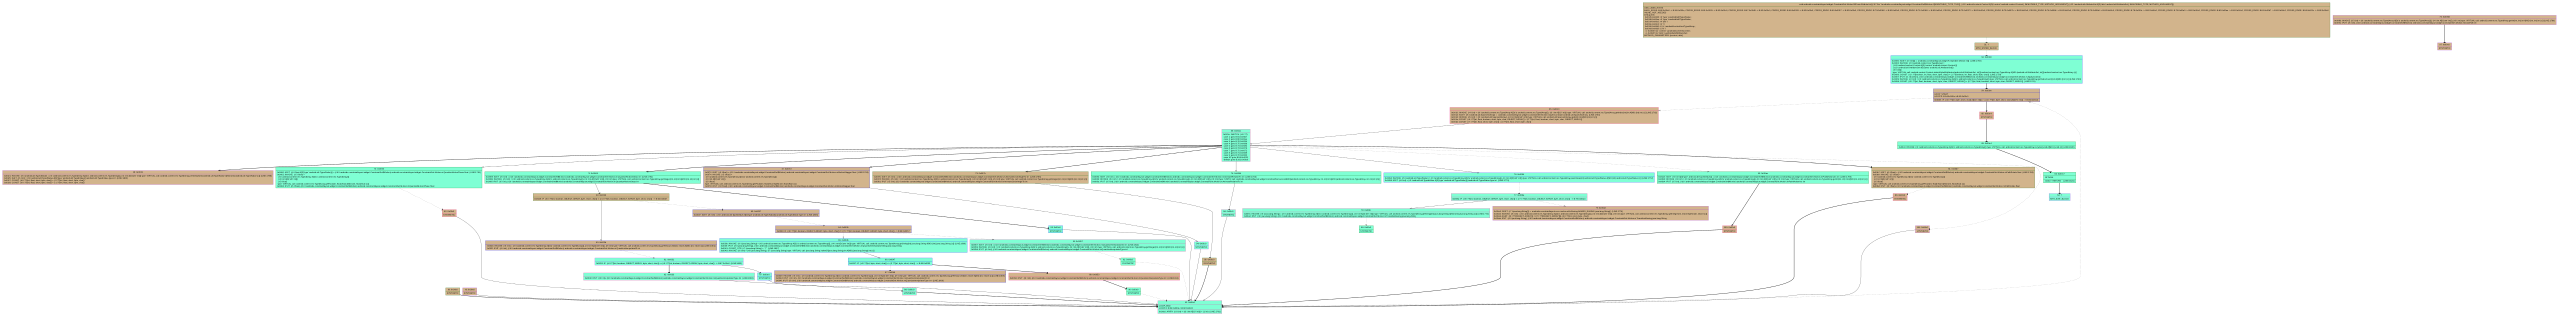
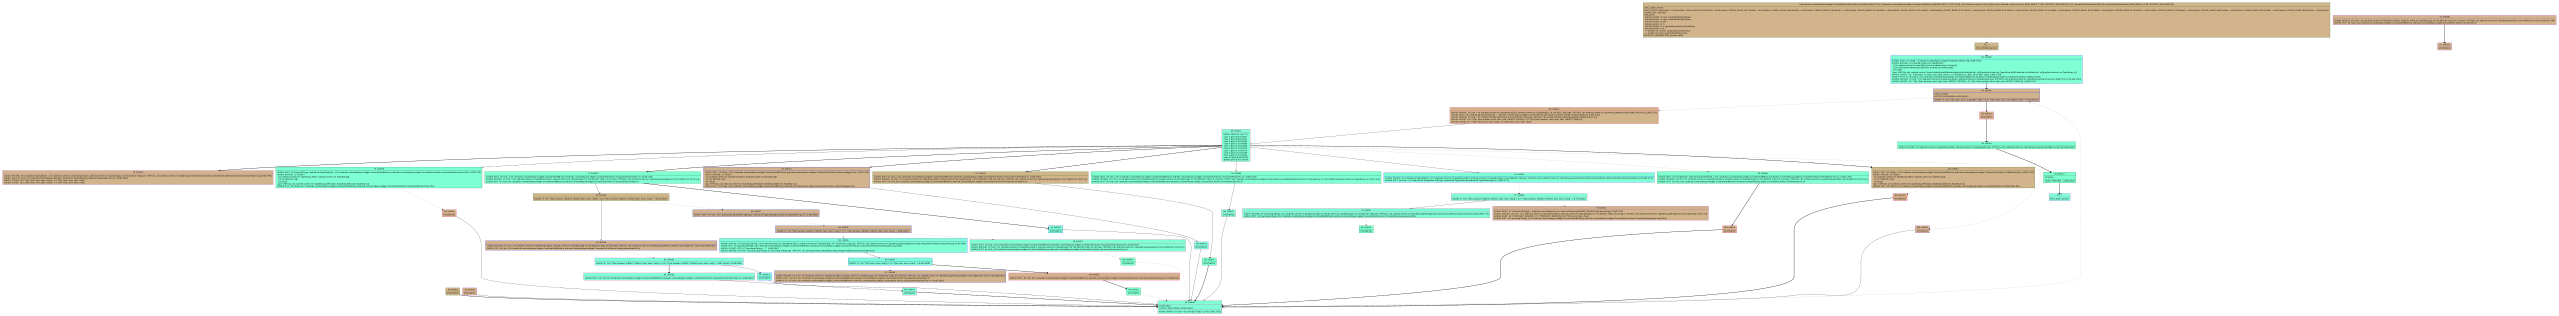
node "95: 0x00c0": fillcolor tan -> aquamarine
